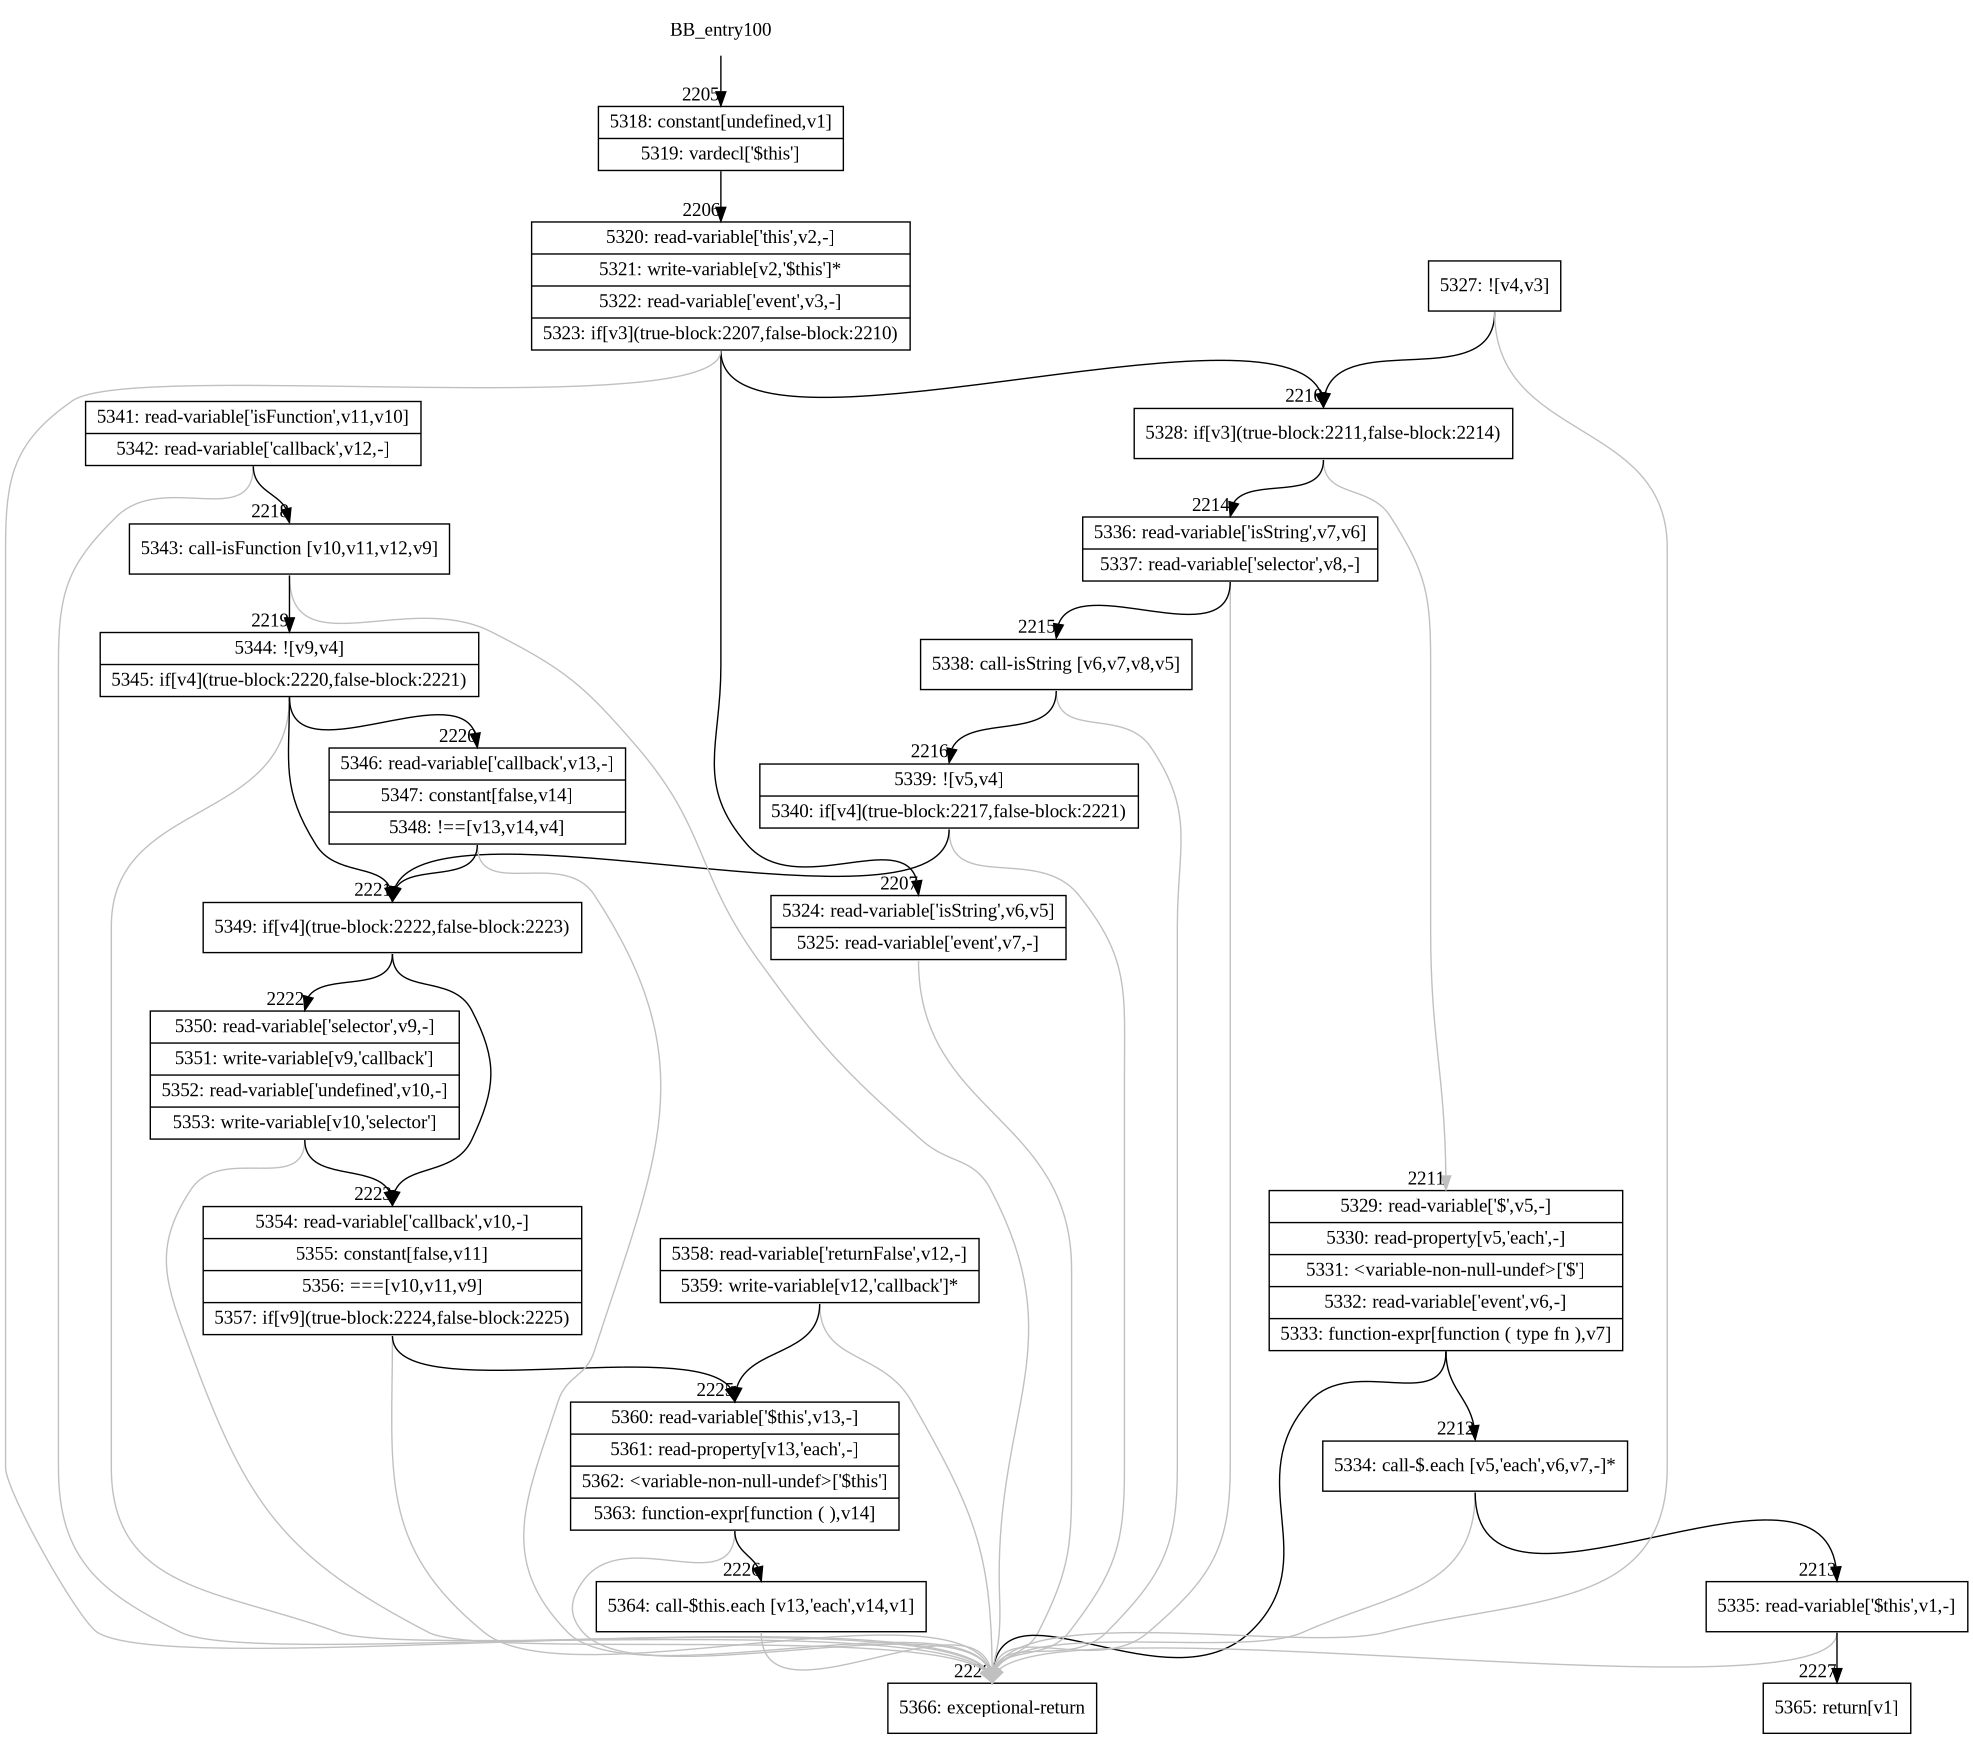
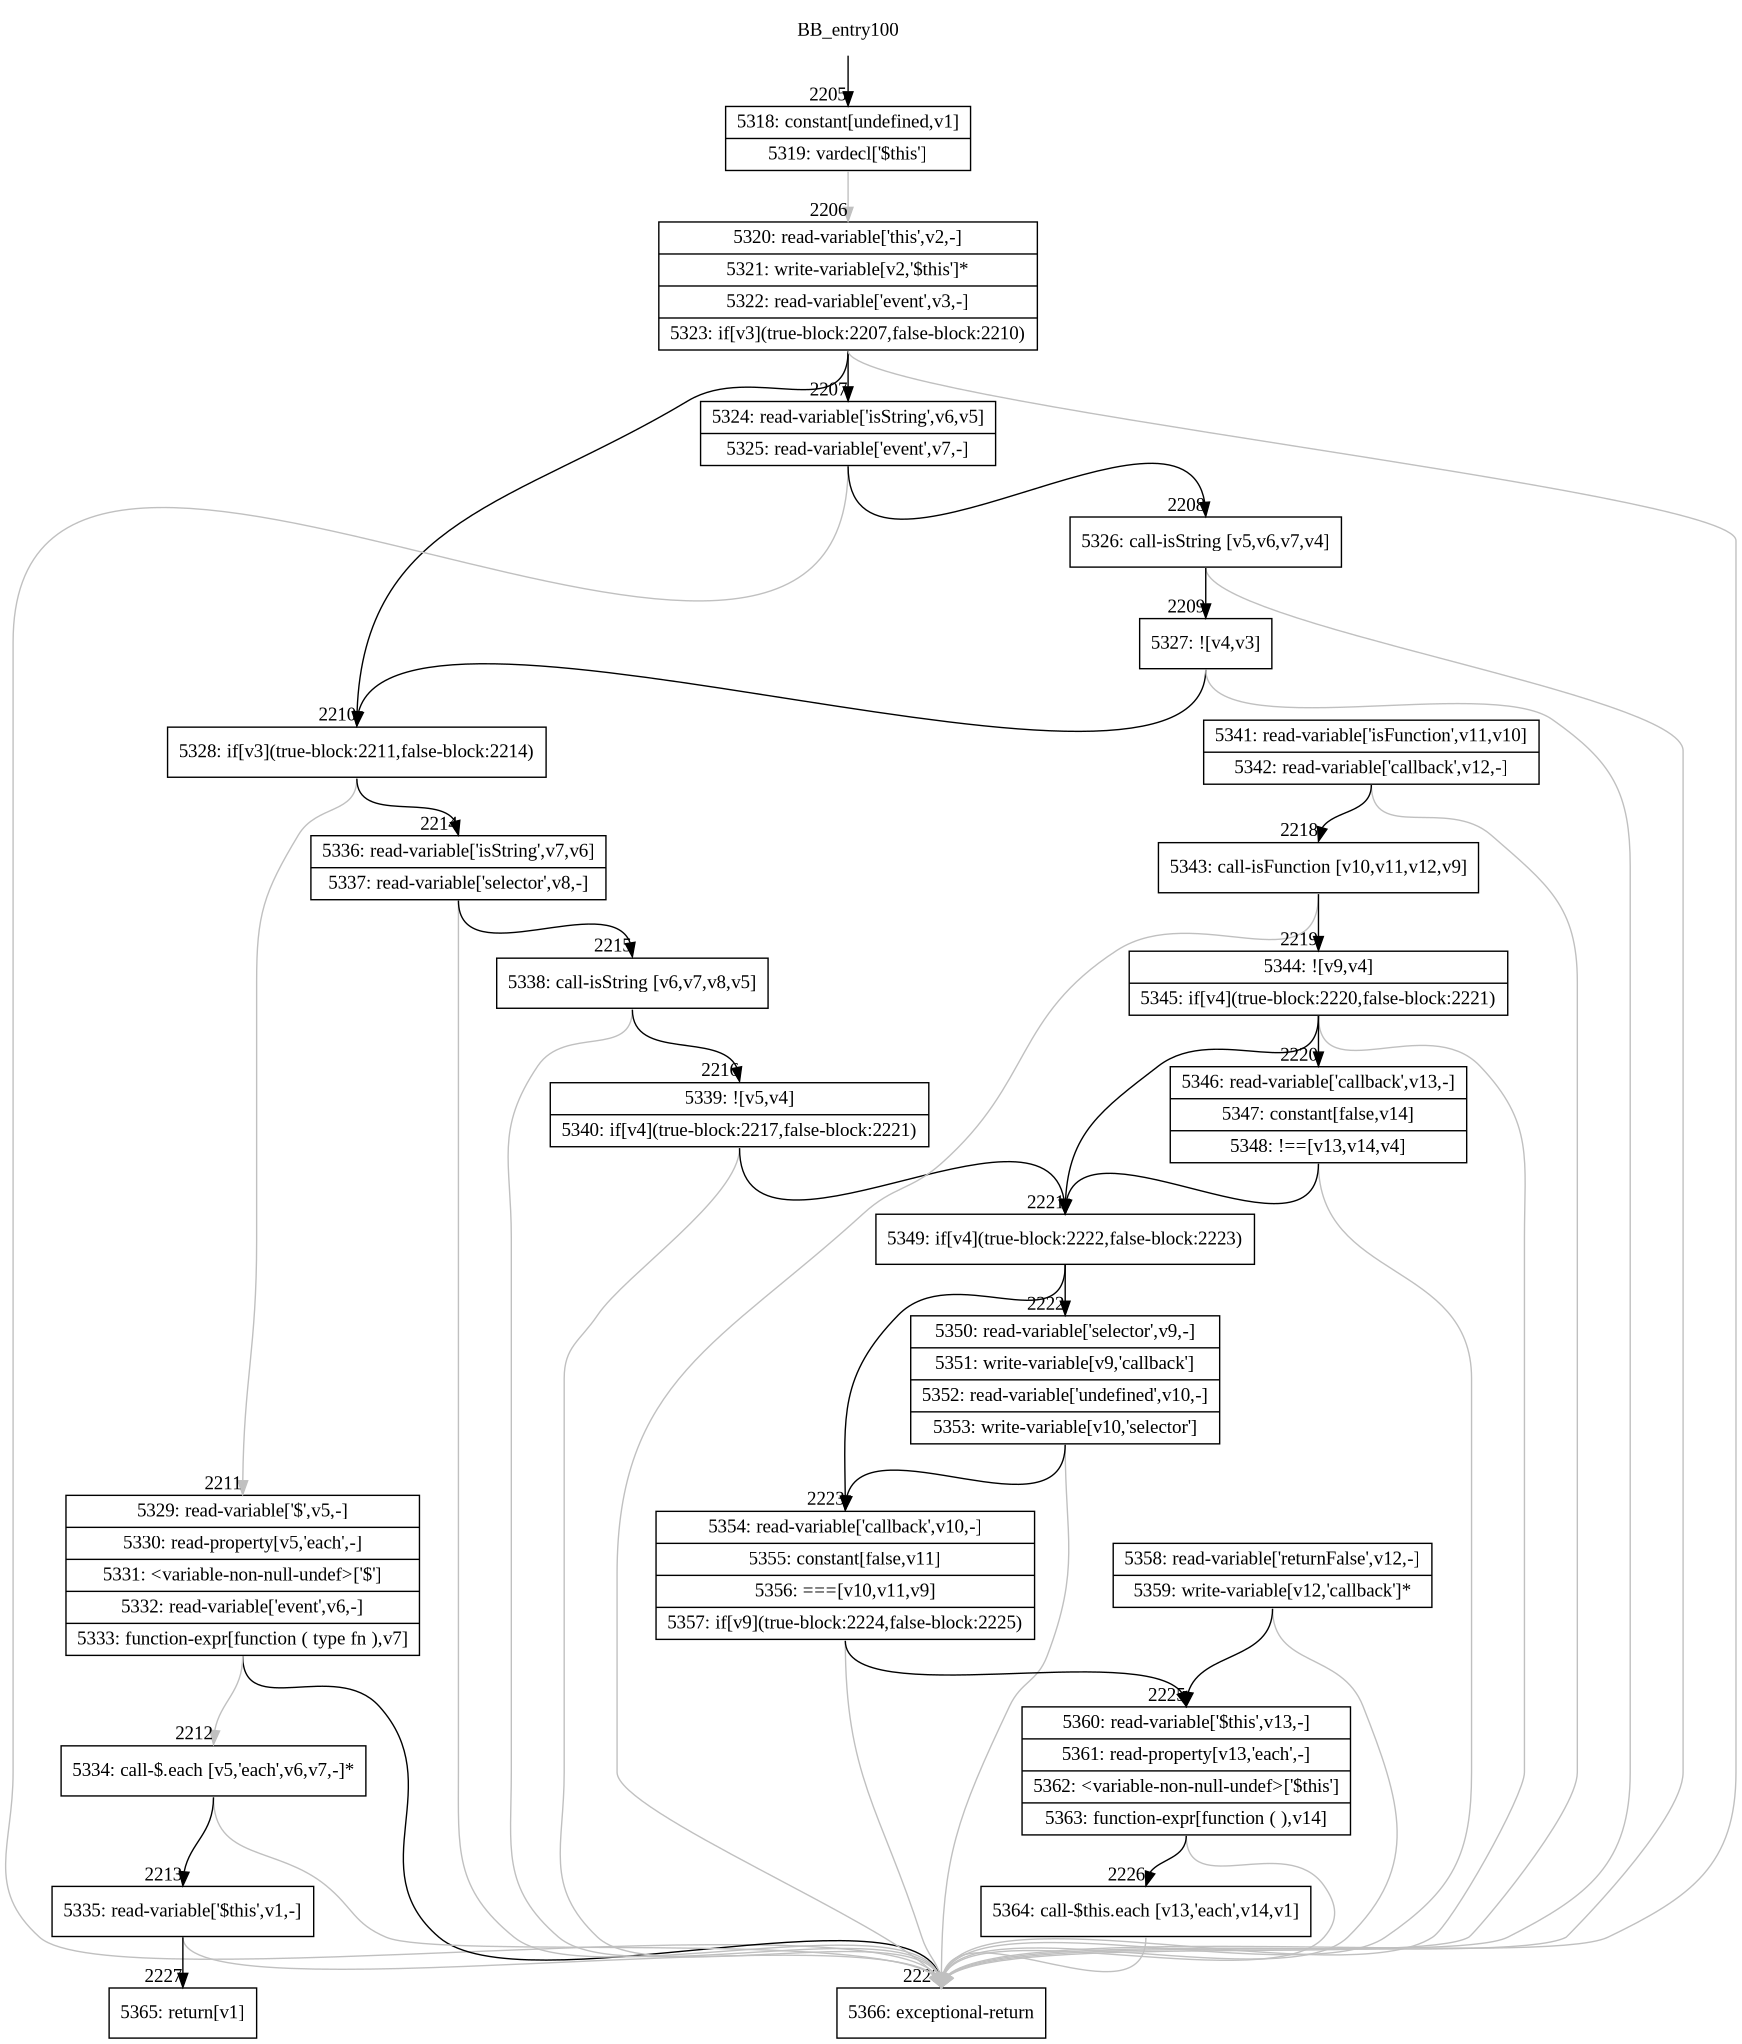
edge "5318: constant[undefined,v1]" -> "5320: read-variable['this',v2,-]": color black -> gray
node "5326: call-isString [v5,v6,v7,v4]": added
edge "5329: read-variable['$',v5,-]" -> "5334: call-$.each [v5,'each',v6,v7,-]*": color black -> gray
